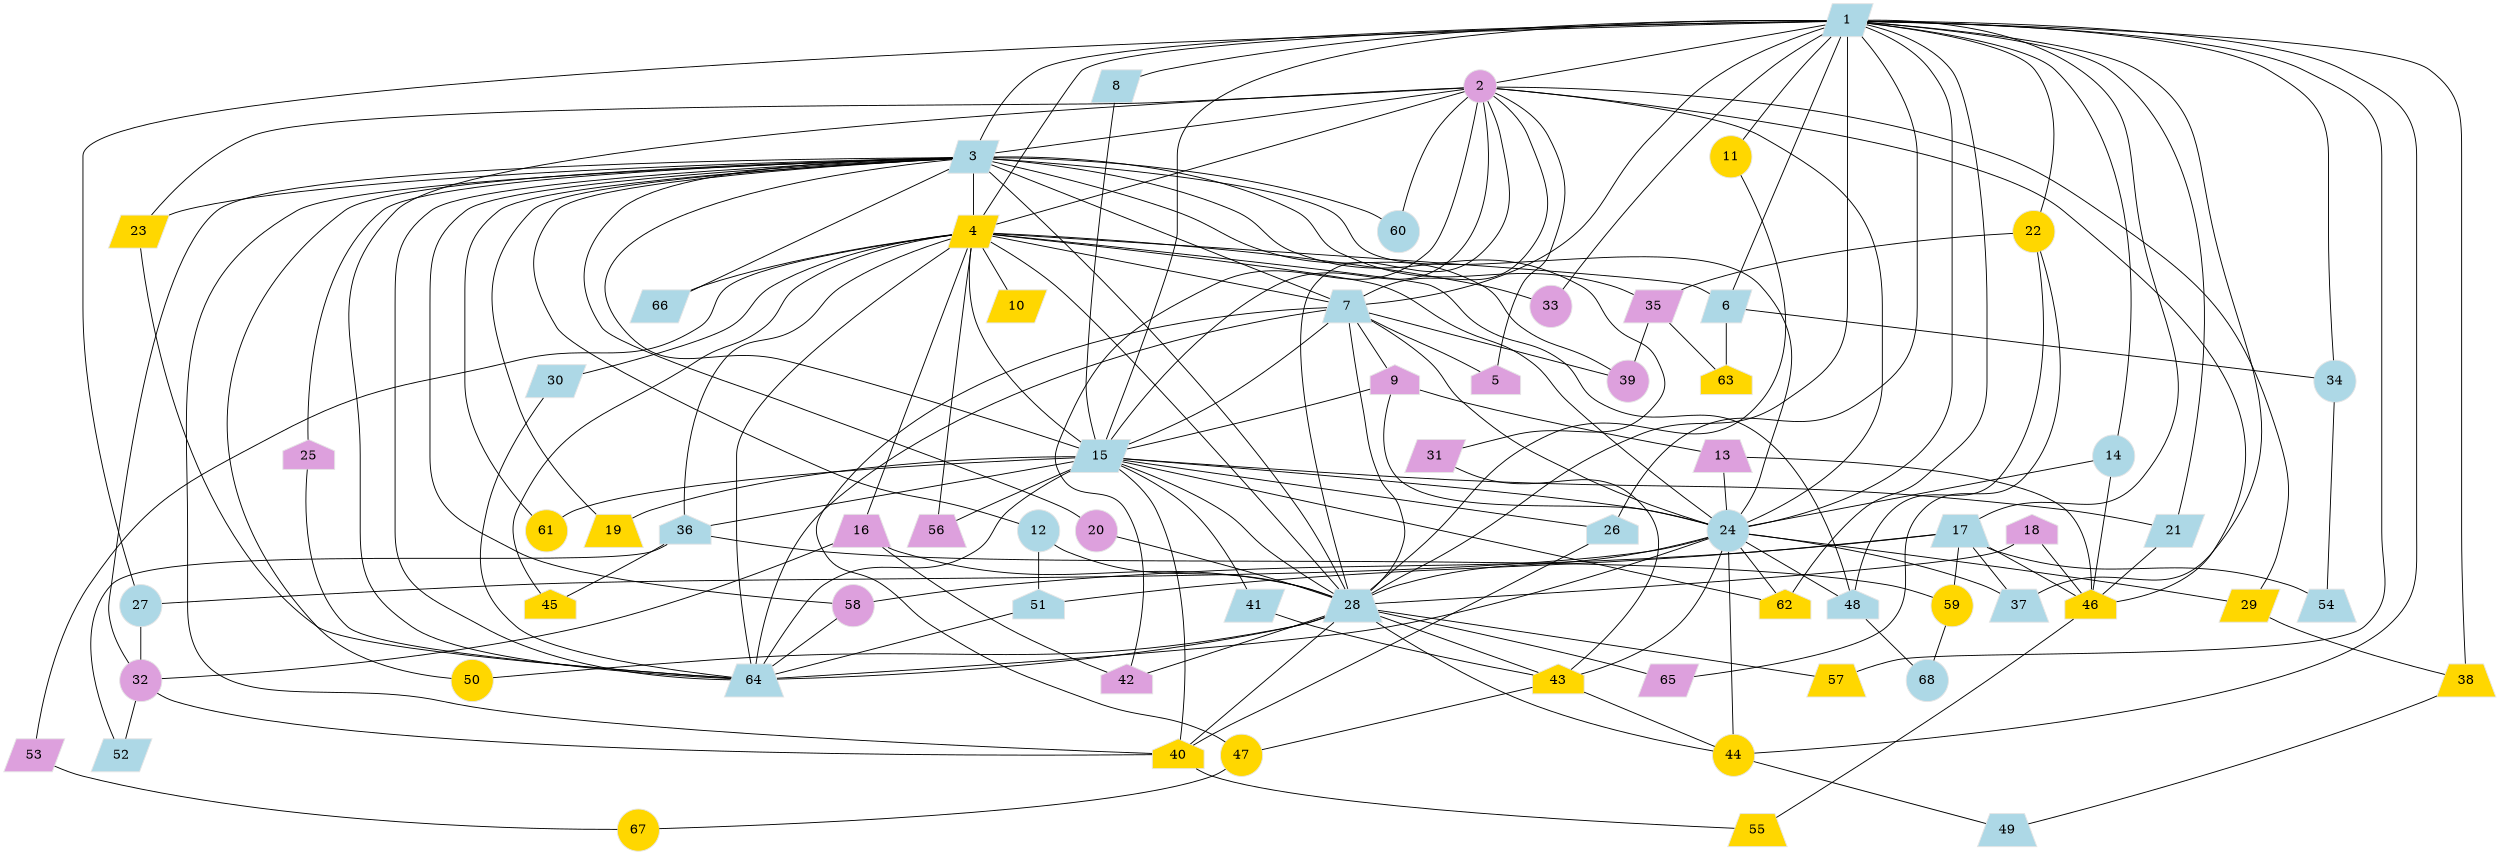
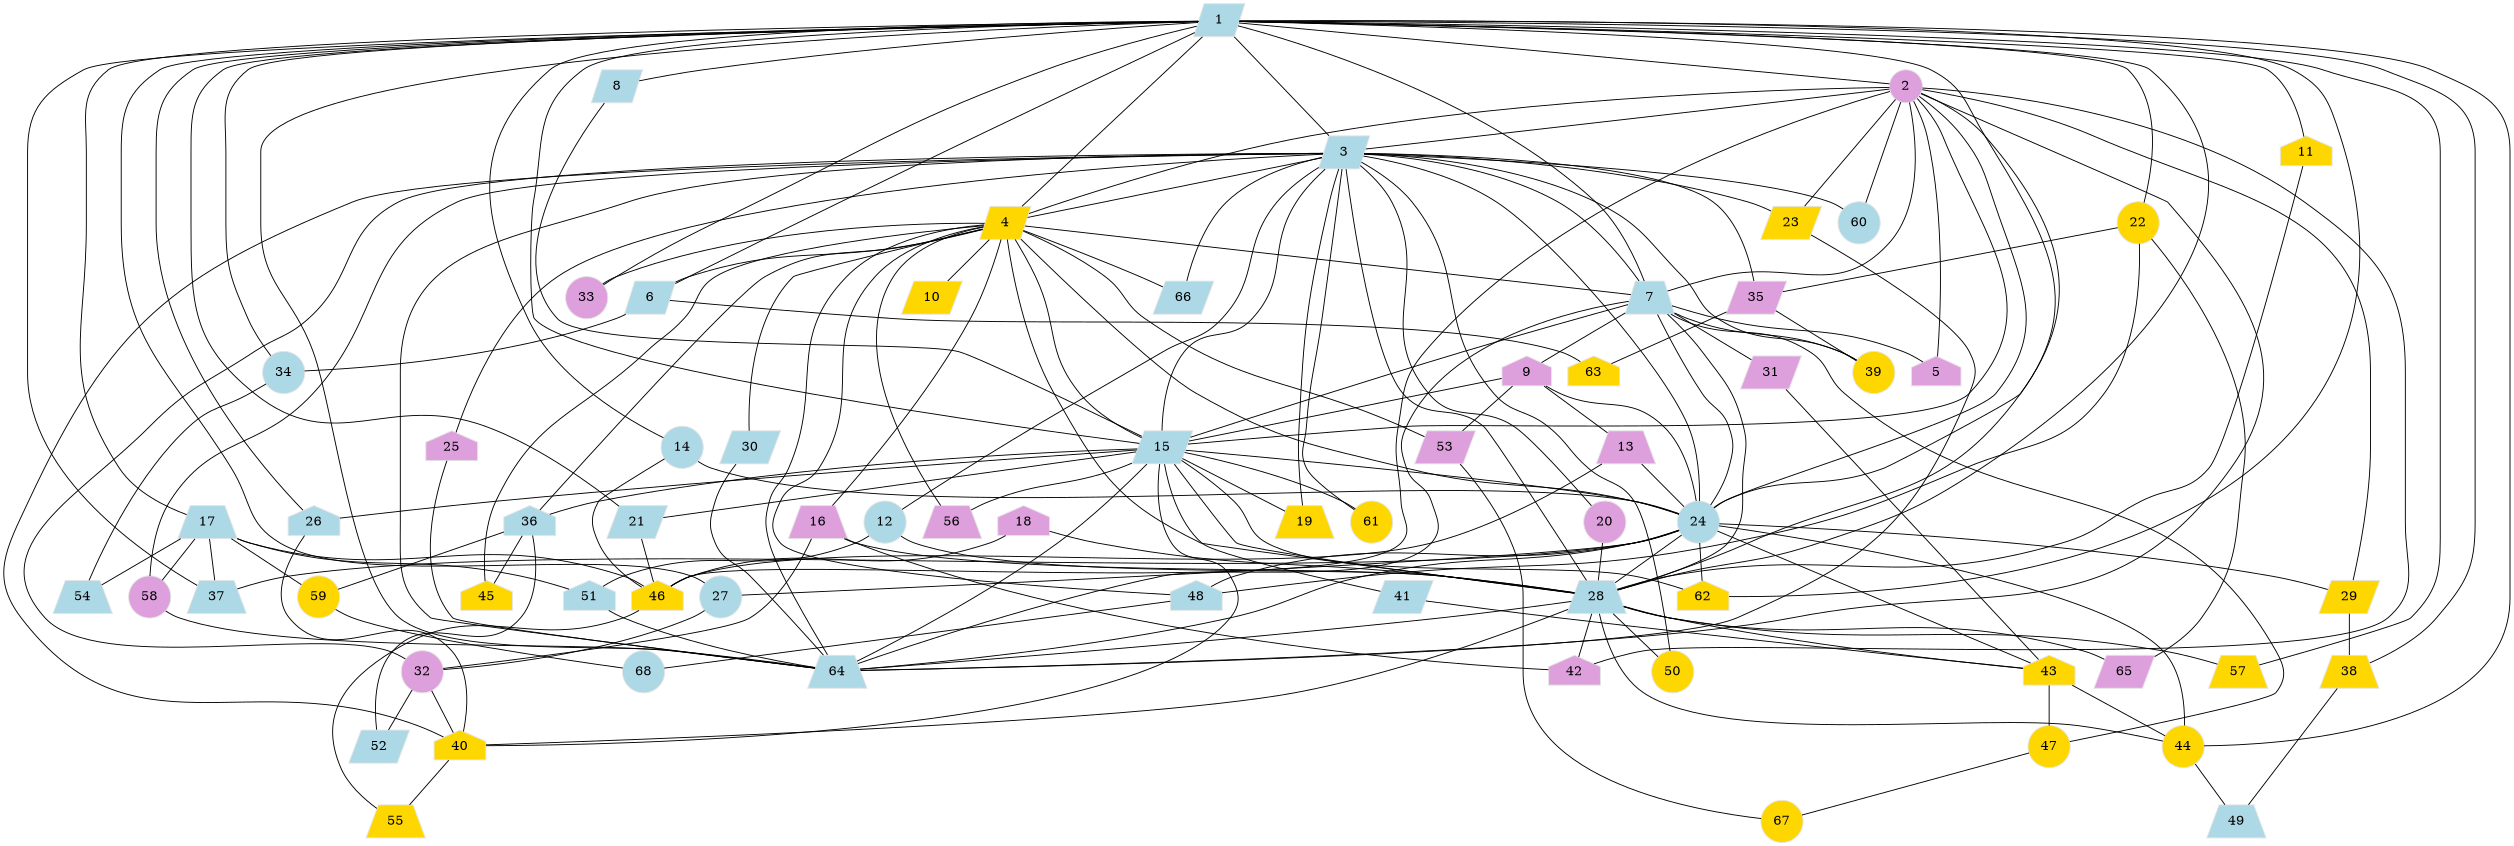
edge "1" -- "64": added
node "11": shape circle -> house
edge "3" -- "31": now "7" -- "31"
node "39": fillcolor plum -> gold
edge "9" -- "53": added
